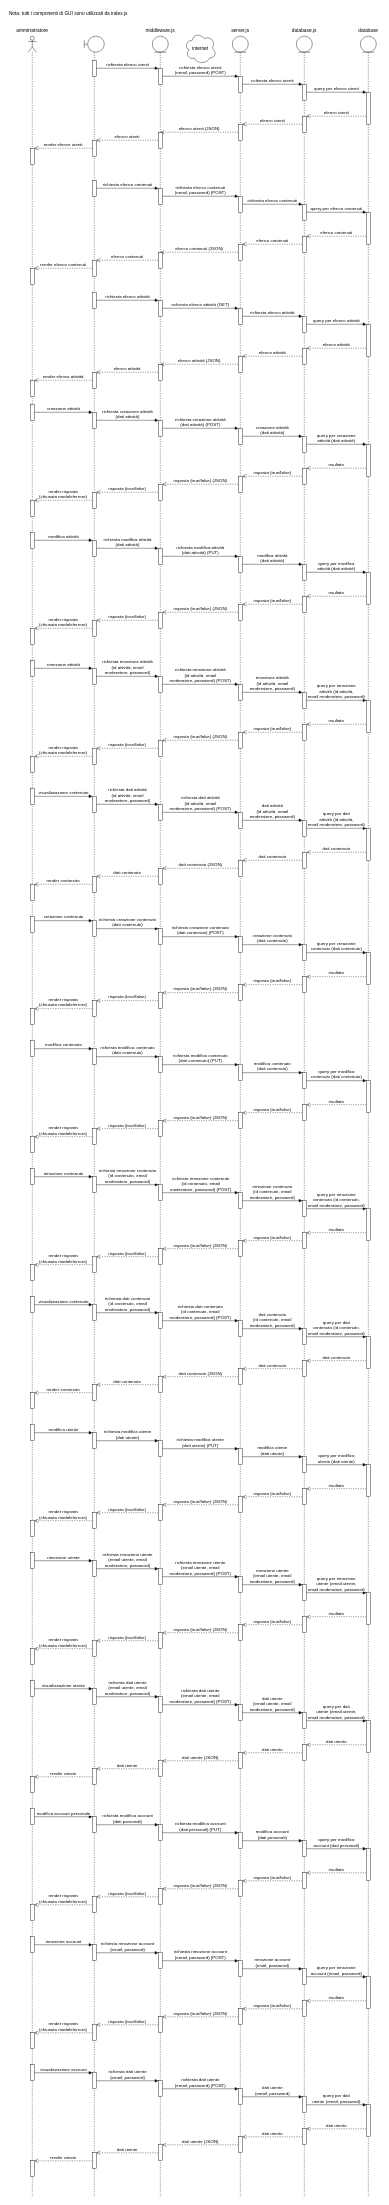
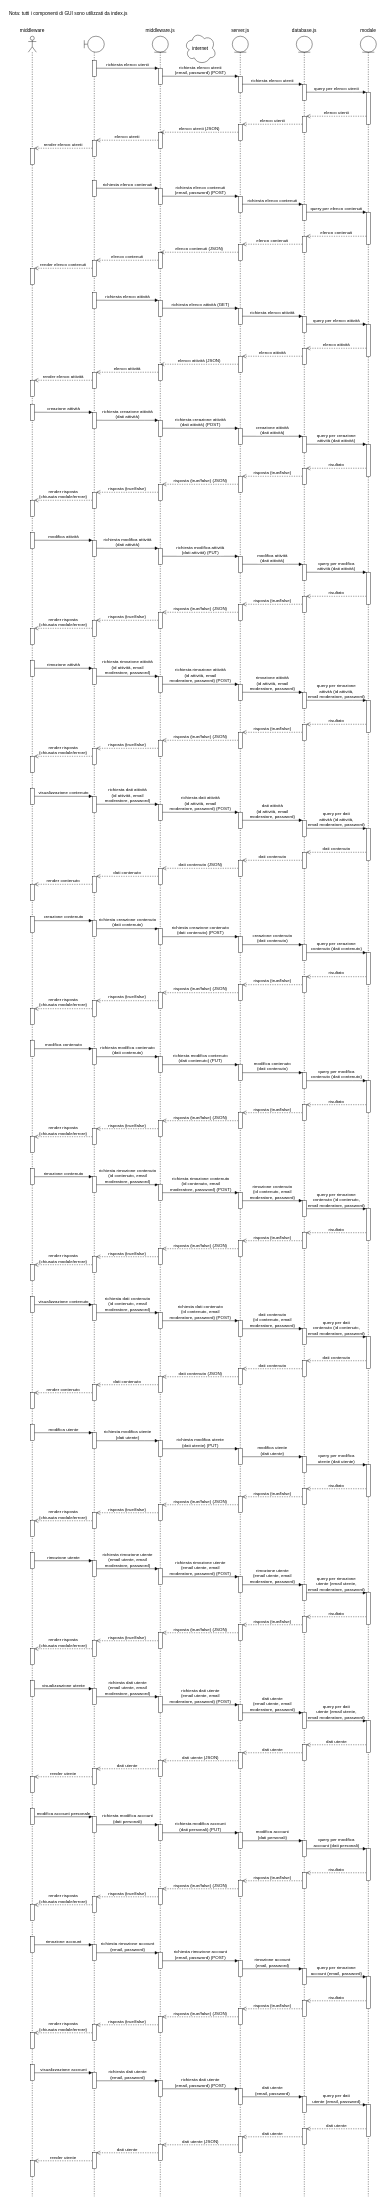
node "amministratore": label "amministratore" -> "middleware"
node "database": label "database" -> "modale"
